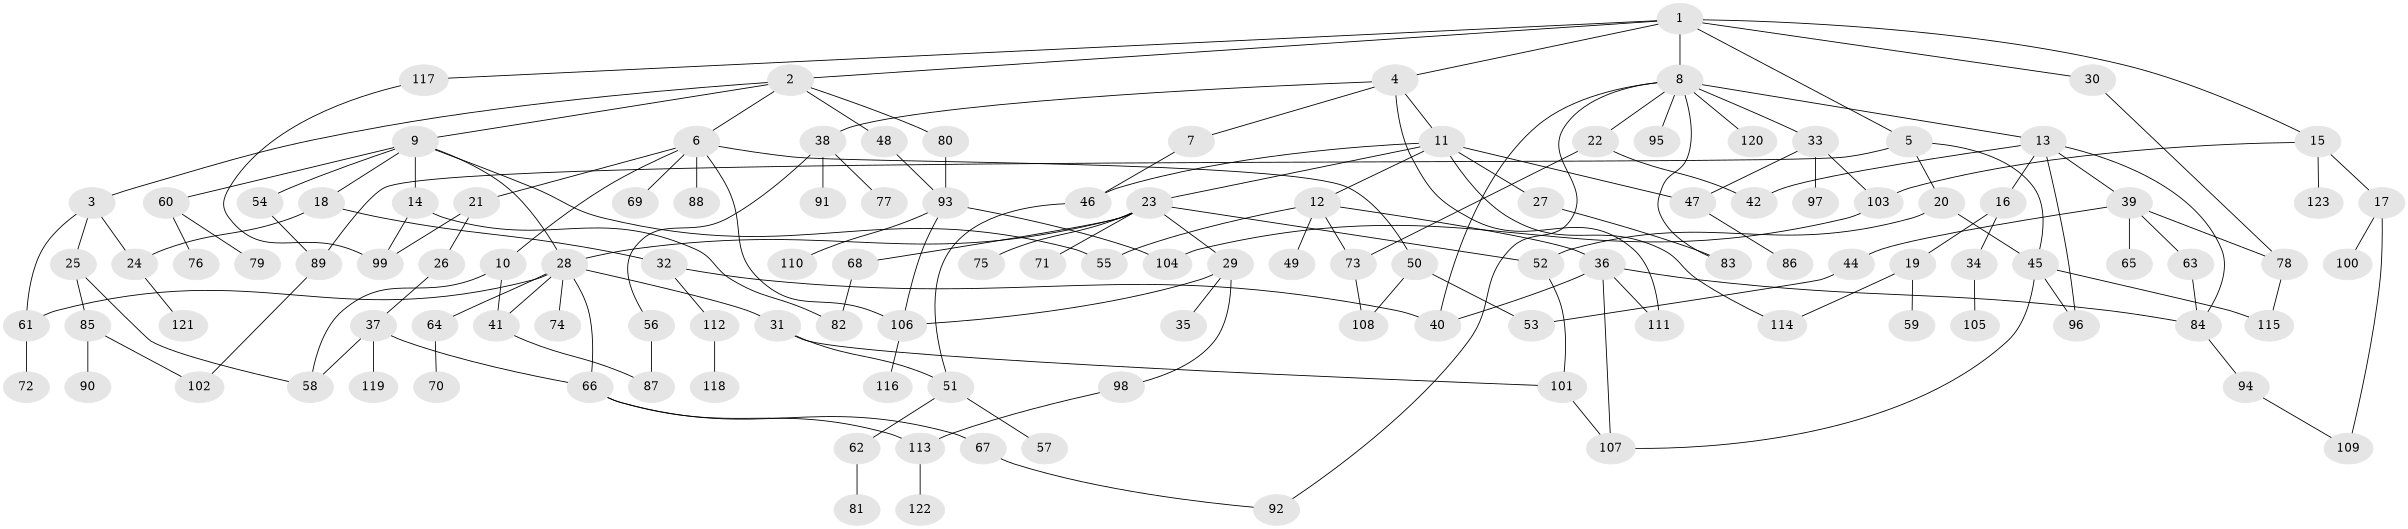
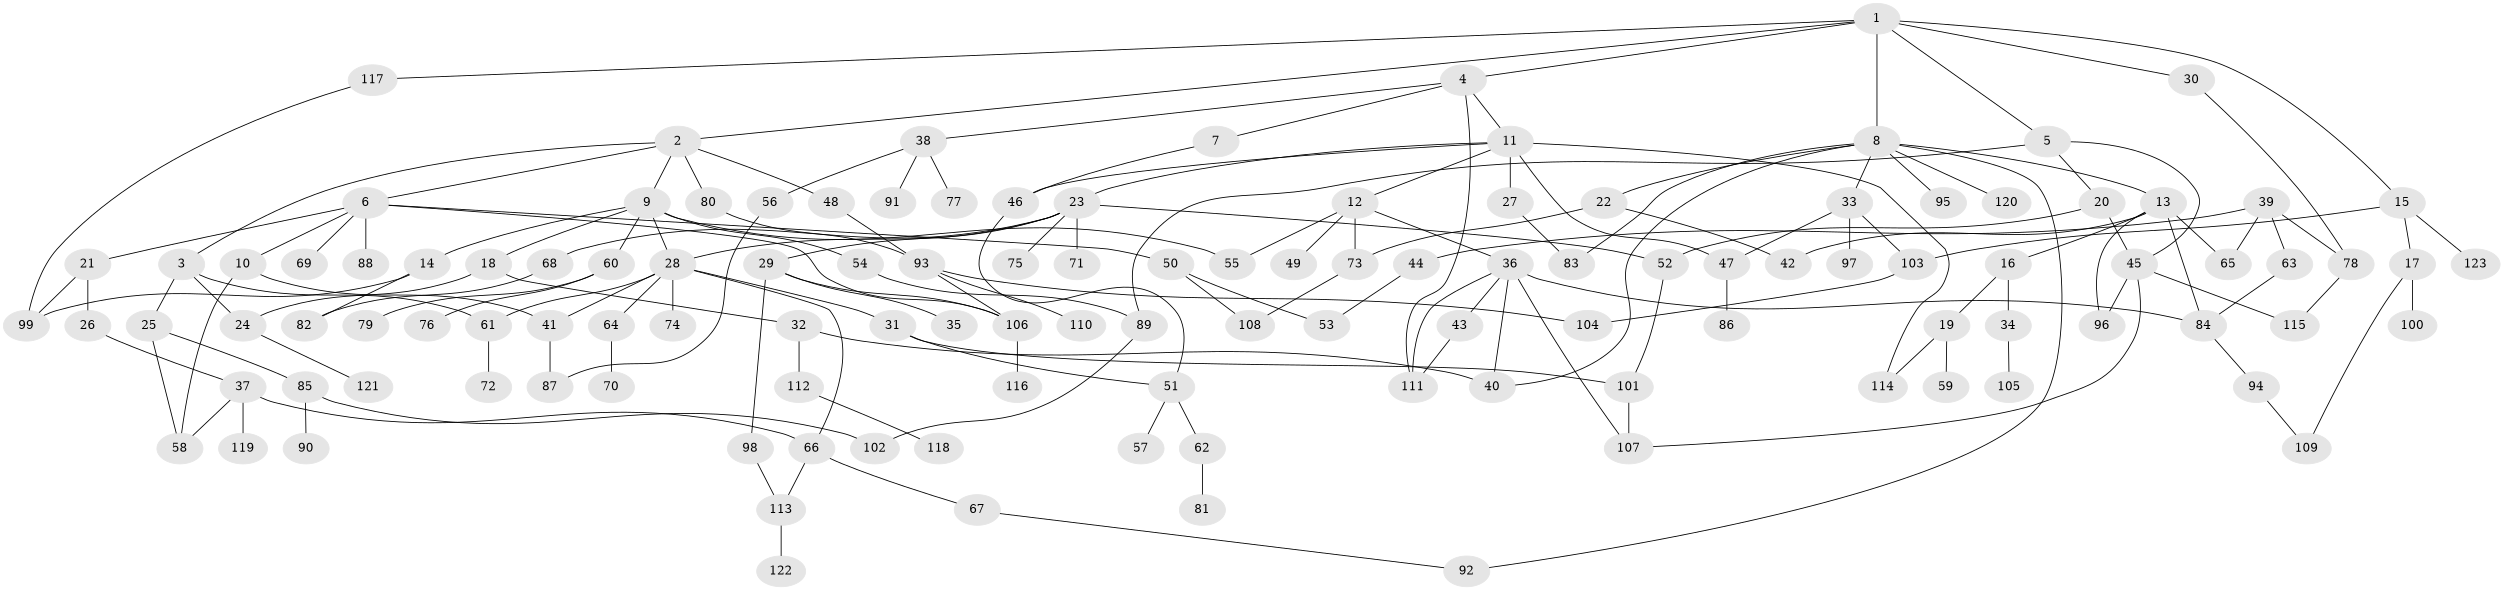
edge "13" -- "39": now "13" -- "65"
node "43": added
